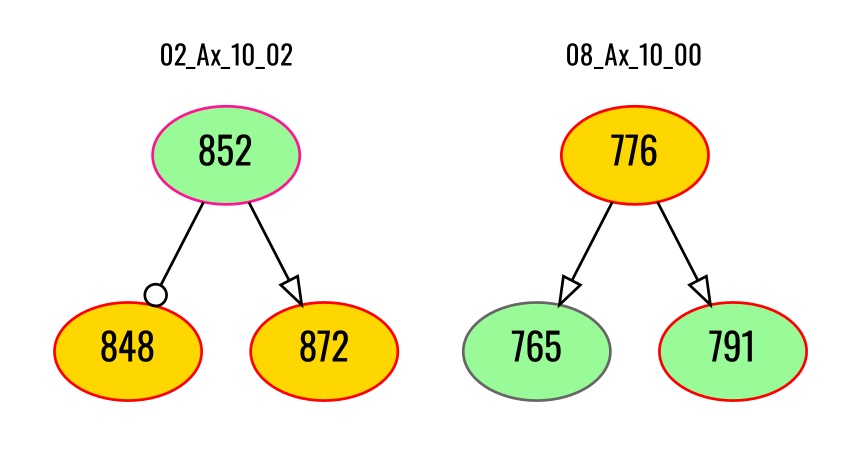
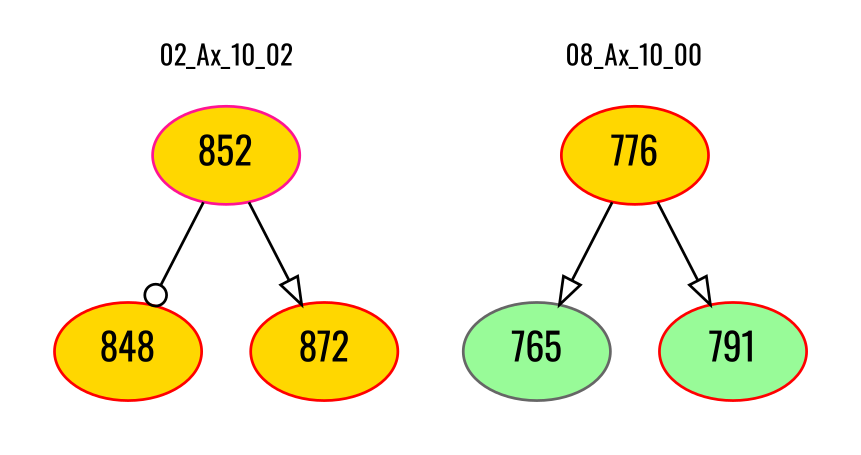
node "852": fillcolor palegreen -> gold
